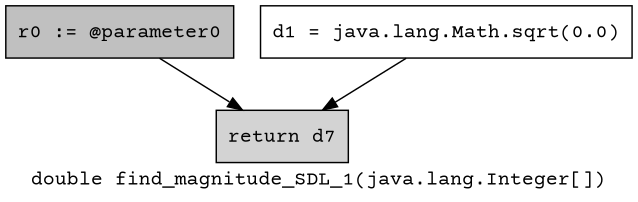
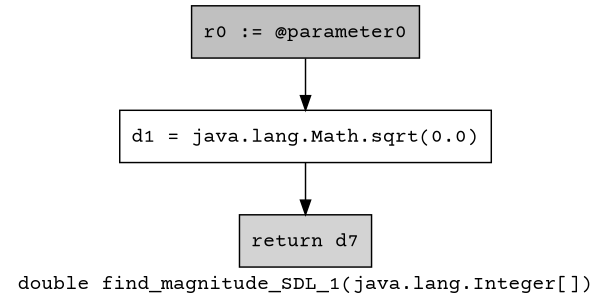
edge "r0 := @parameter0" -> "return d7": now "r0 := @parameter0" -> "d1 = java.lang.Math.sqrt(0.0)"
